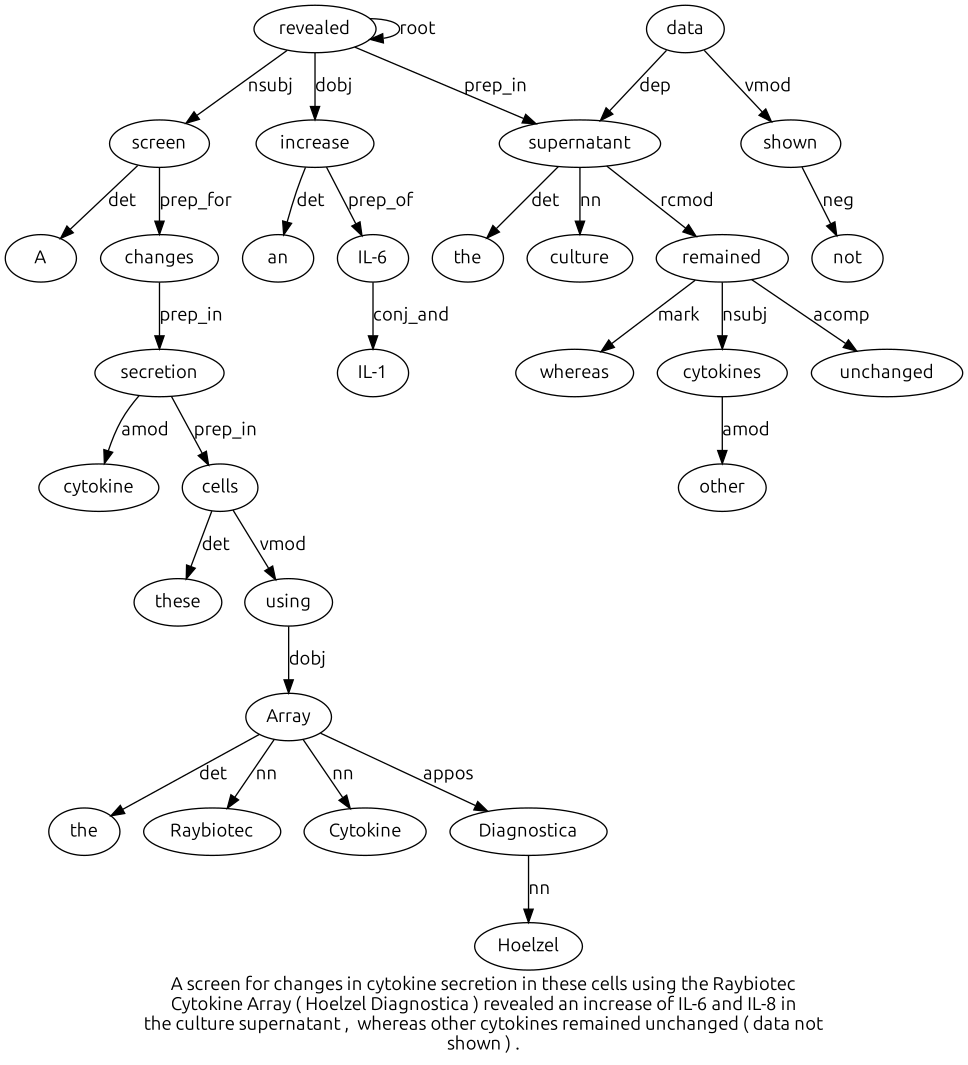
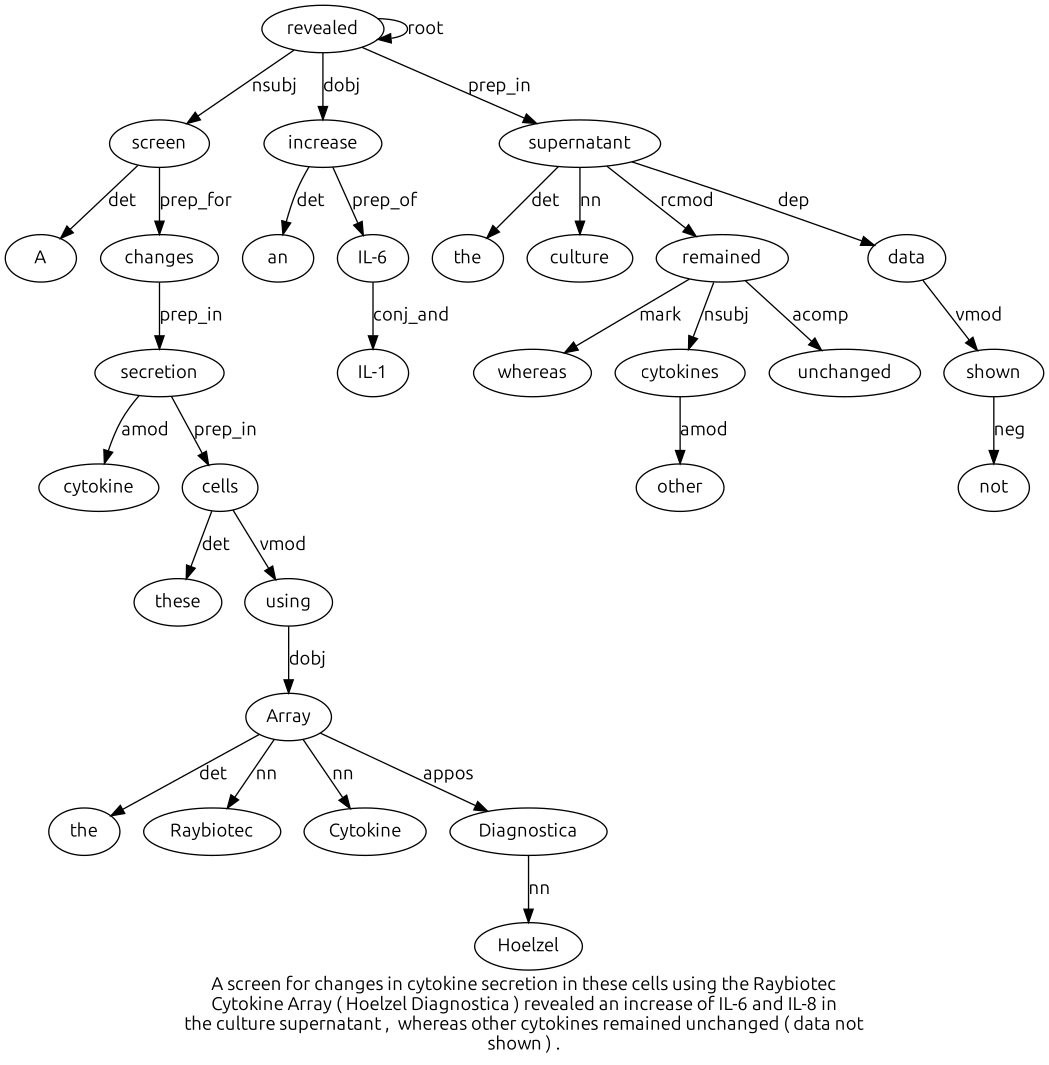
edge "data" -> "supernatant": reversed
